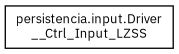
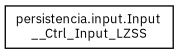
node "persistencia.input.Driver __Ctrl_Input_LZSS": label "persistencia.input.Driver __Ctrl_Input_LZSS" -> "persistencia.input.Input __Ctrl_Input_LZSS"
